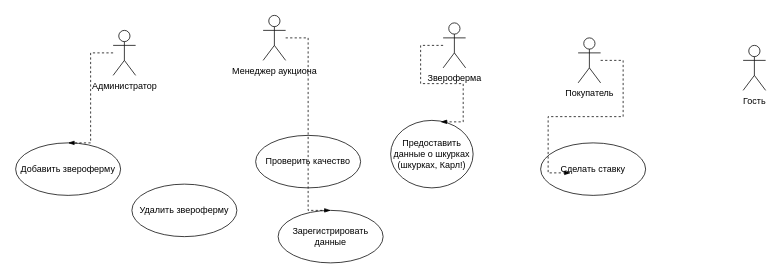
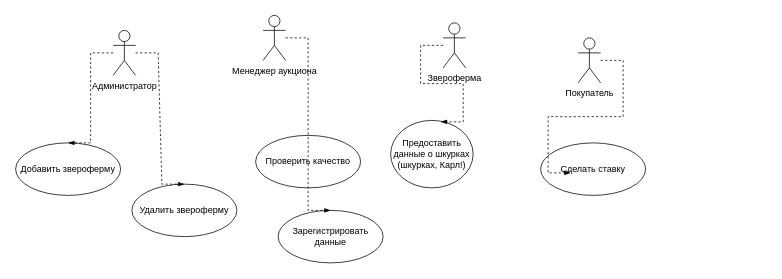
node "Гость": removed
edge "Администратор" -> "Удалить звероферму": added
